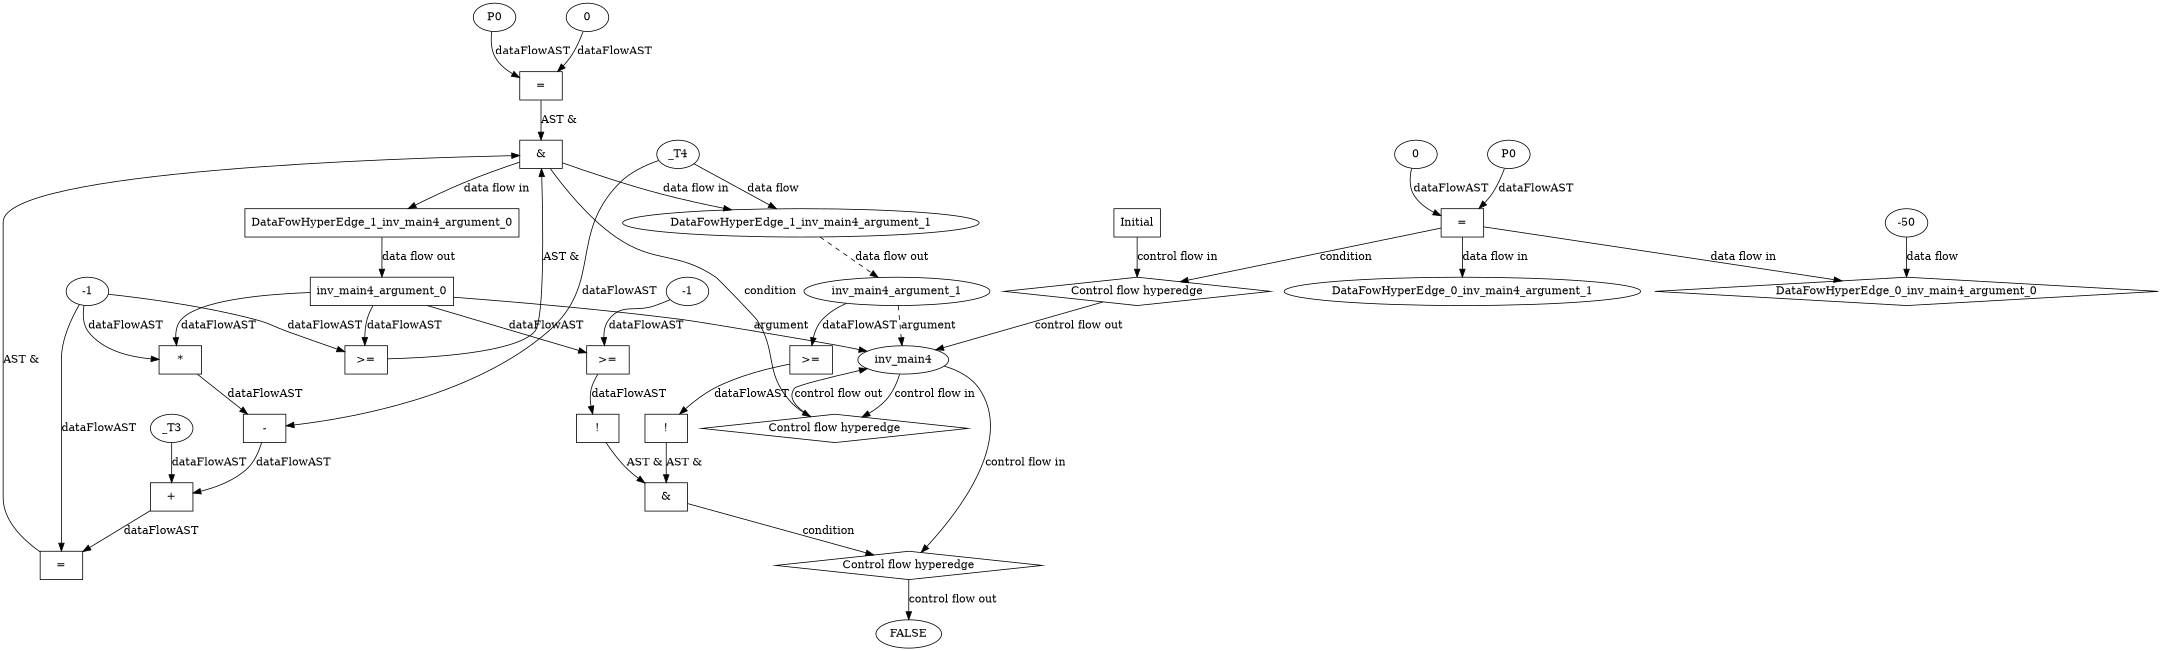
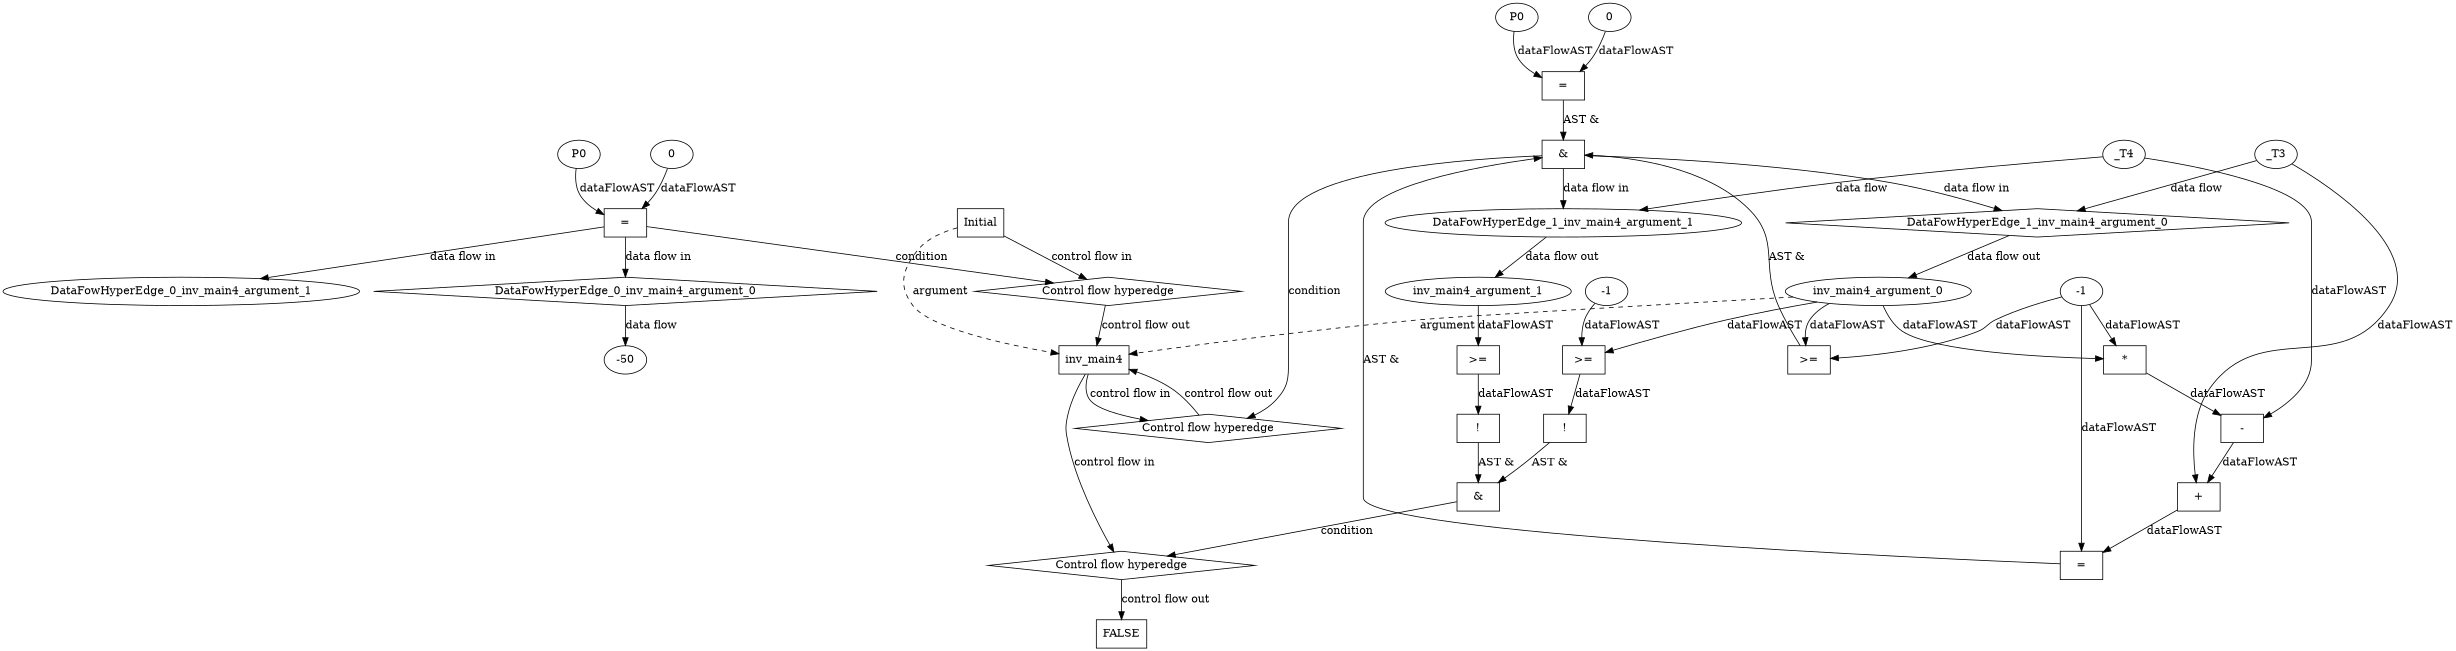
edge "_T3" -> "DataFowHyperEdge_1_inv_main4_argument_0": added, label "data flow"
node "DataFowHyperEdge_1_inv_main4_argument_0": shape box -> diamond
edge "-50" -> "DataFowHyperEdge_0_inv_main4_argument_0": reversed
edge "DataFowHyperEdge_1_inv_main4_argument_1" -> "inv_main4_argument_1": style dashed -> solid
node "inv_main4_argument_0": shape box -> ellipse
edge "inv_main4_argument_0" -> "inv_main4": style solid -> dashed
edge "inv_main4_argument_1" -> "inv_main4": now "Initial" -> "inv_main4"
node "inv_main4": shape ellipse -> box
node "FALSE": shape ellipse -> box
